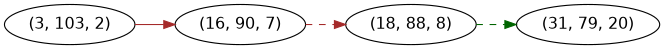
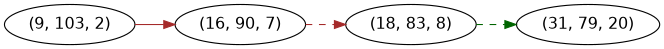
node "(3, 103, 2)": label "(3, 103, 2)" -> "(9, 103, 2)"
node "(18, 88, 8)": label "(18, 88, 8)" -> "(18, 83, 8)"
